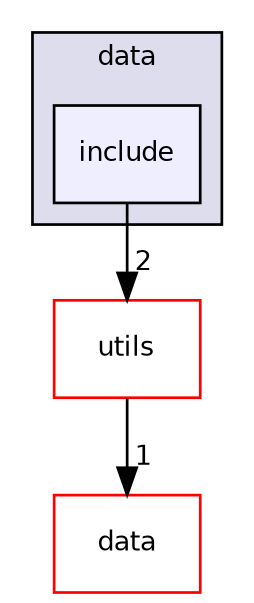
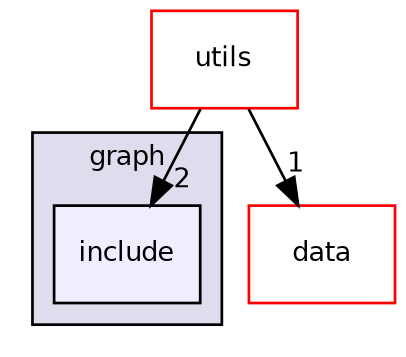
cluster "data": label "data" -> "graph"
edge "include" -> "utils": reversed
